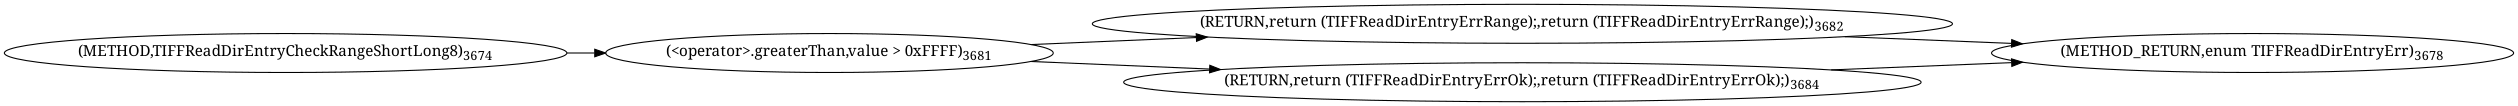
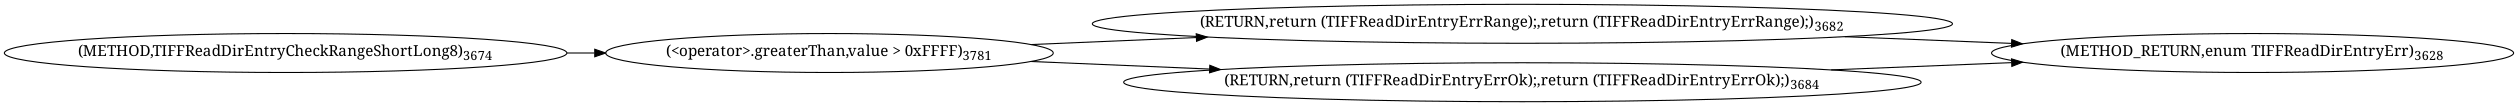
node "(<operator>.greaterThan,value > 0xFFFF)": text "3681" -> "3781"
node "(METHOD_RETURN,enum TIFFReadDirEntryErr)": text "3678" -> "3628"
